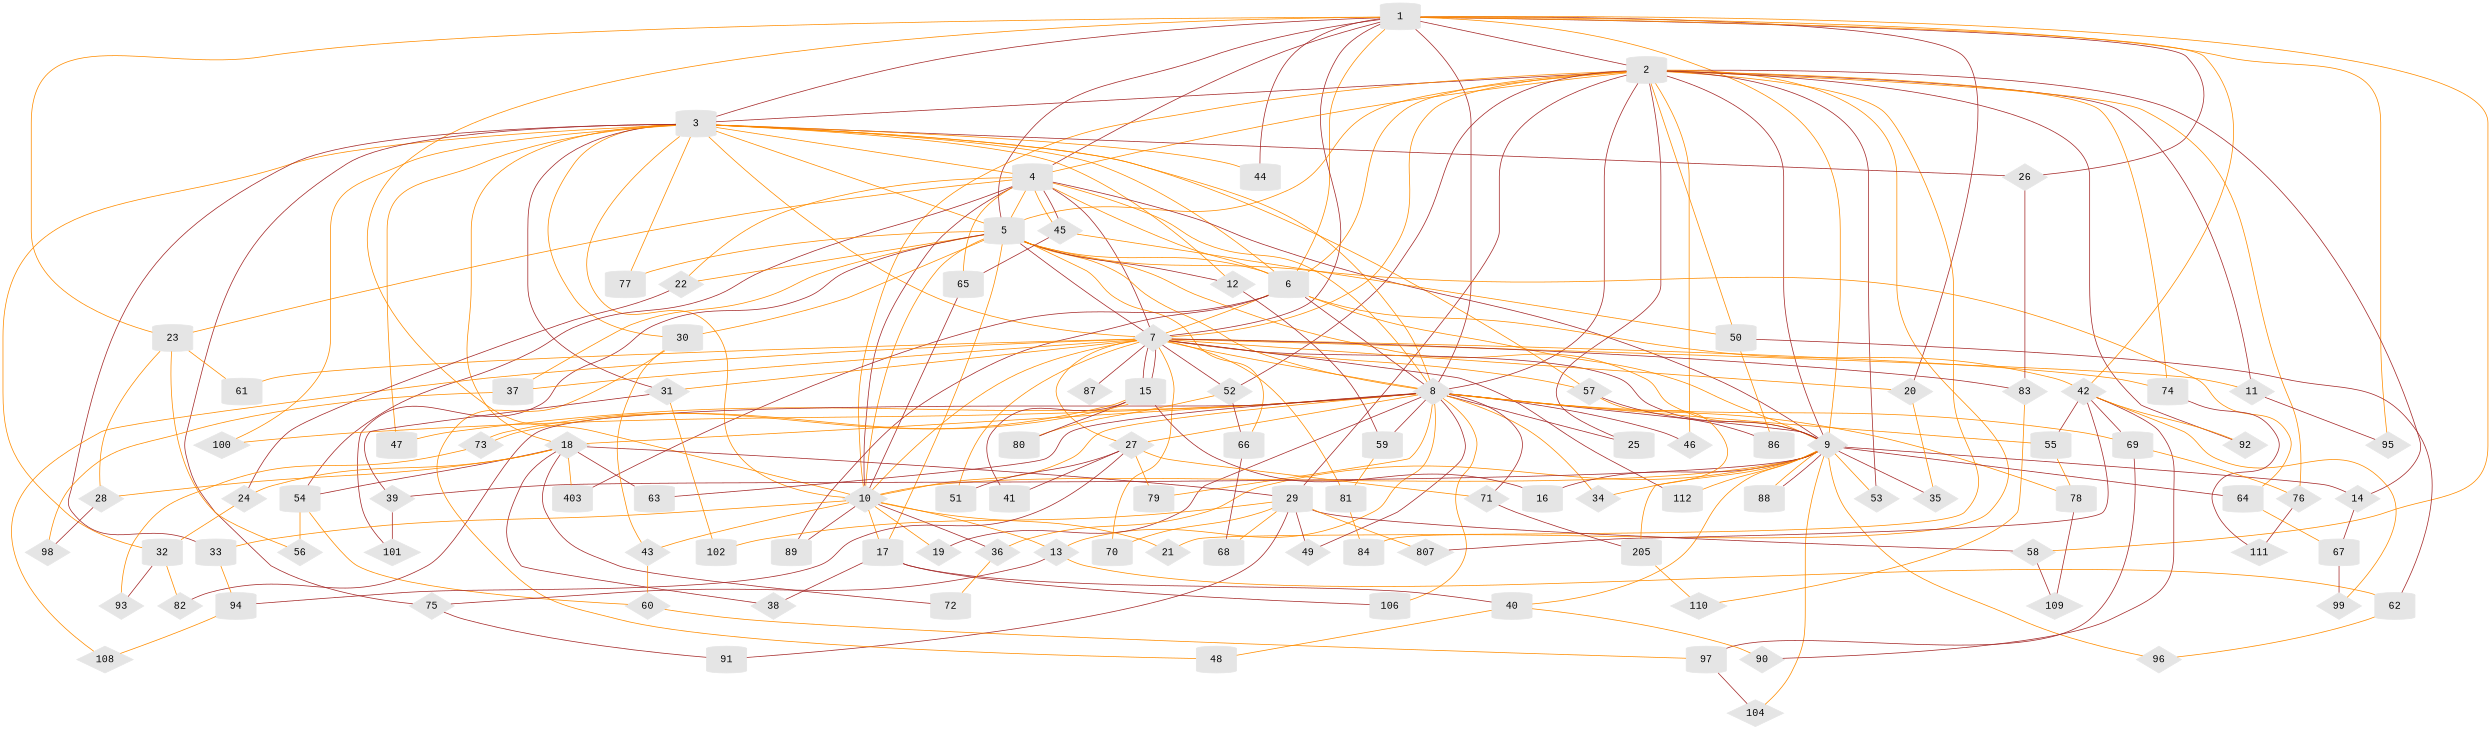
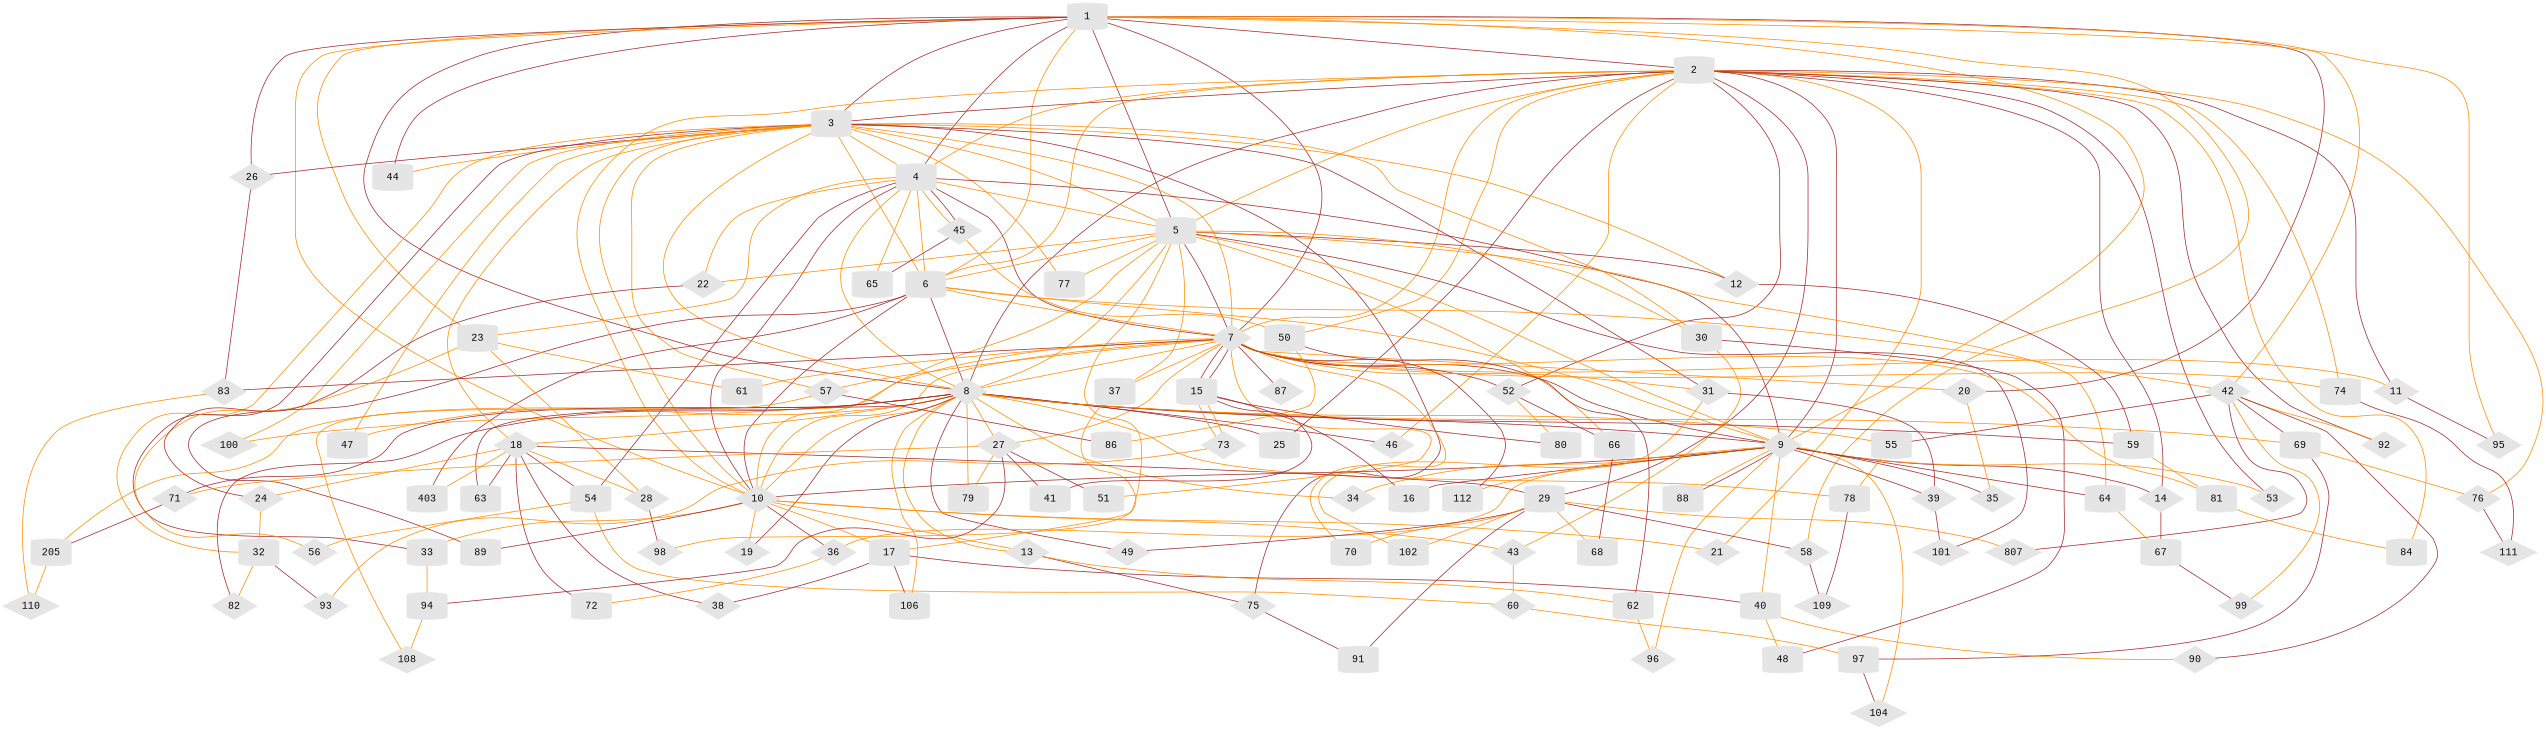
edge "65" -- "10": now "6" -- "10"
edge "9" -- "10": color darkorange -> brown
edge "30" -- "48": color darkorange -> brown
